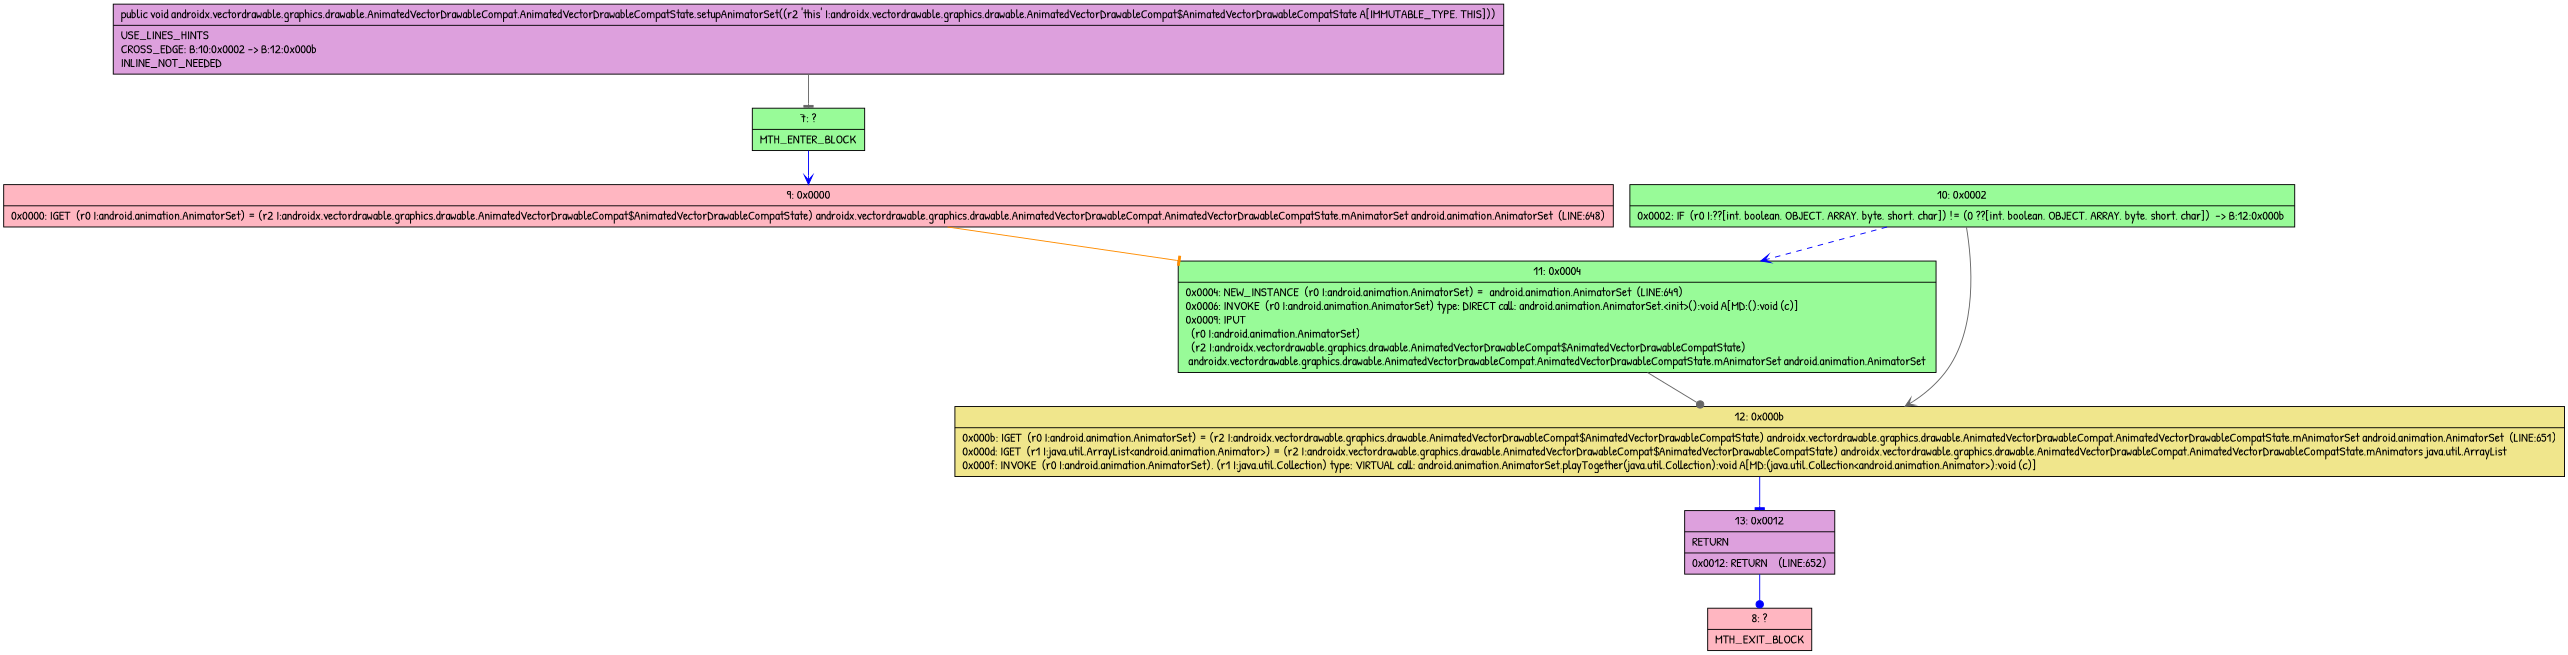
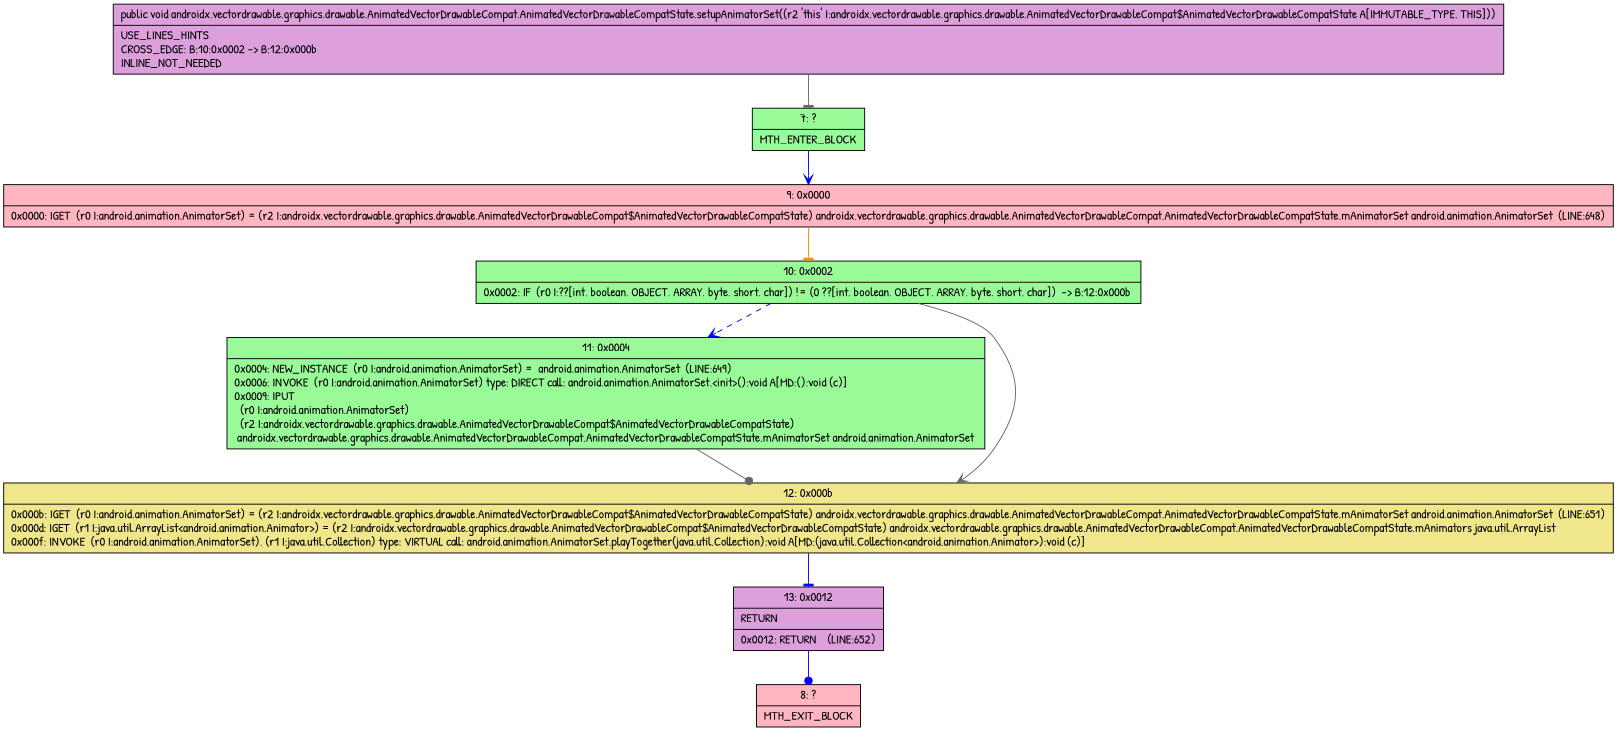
edge "9: 0x0000" -> "11: 0x0004": now "9: 0x0000" -> "10: 0x0002"
